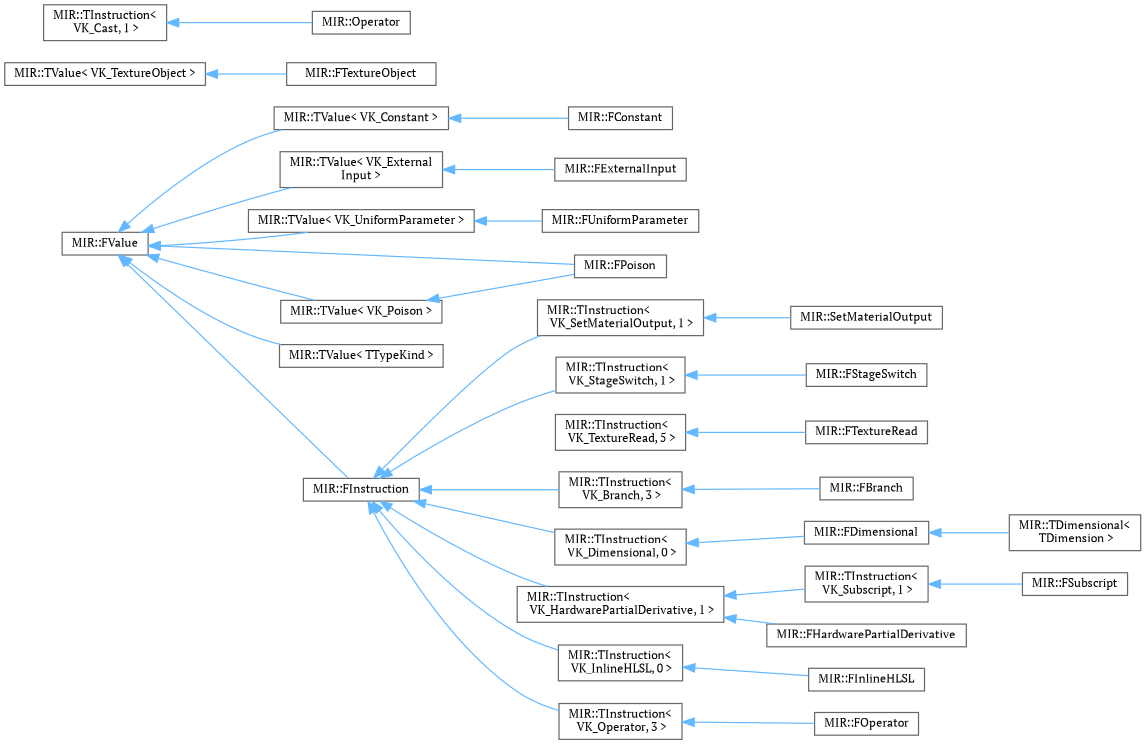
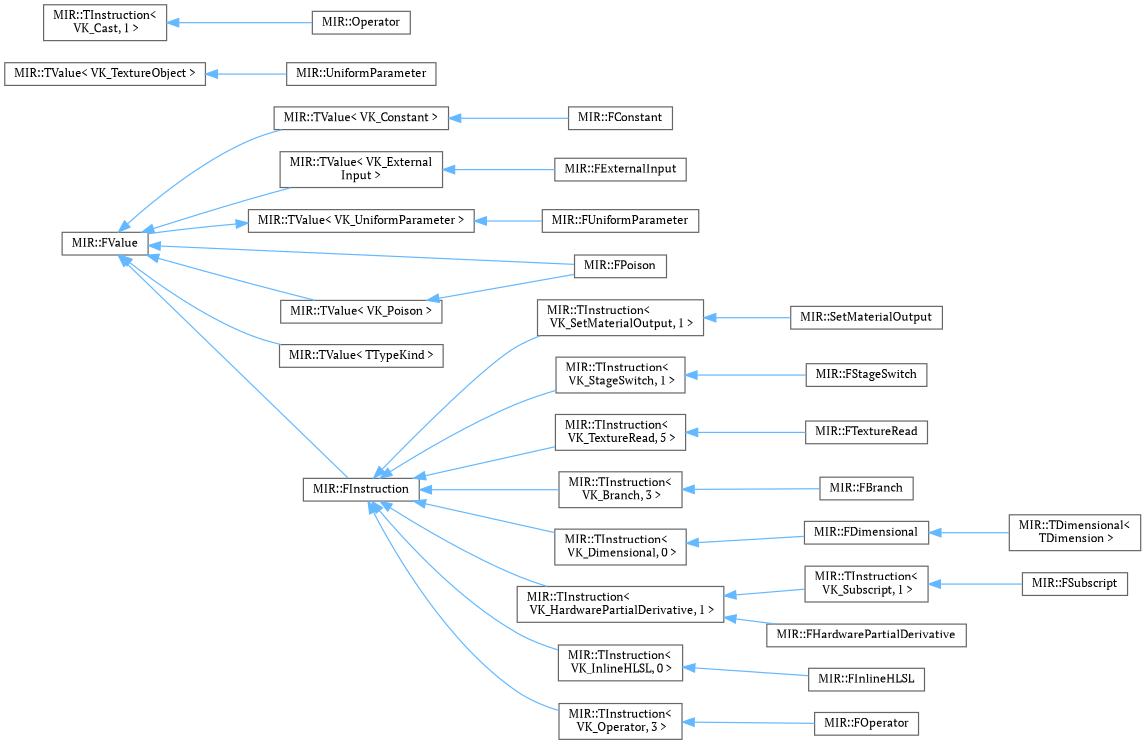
node "MIR::FTextureObject": label "MIR::FTextureObject" -> "MIR::UniformParameter"
edge "MIR::TValue< VK_UniformParameter >" -> "MIR::FValue": reversed
edge "MIR::TInstruction< VK_TextureRead, 5 >" -> "MIR::FInstruction": added
